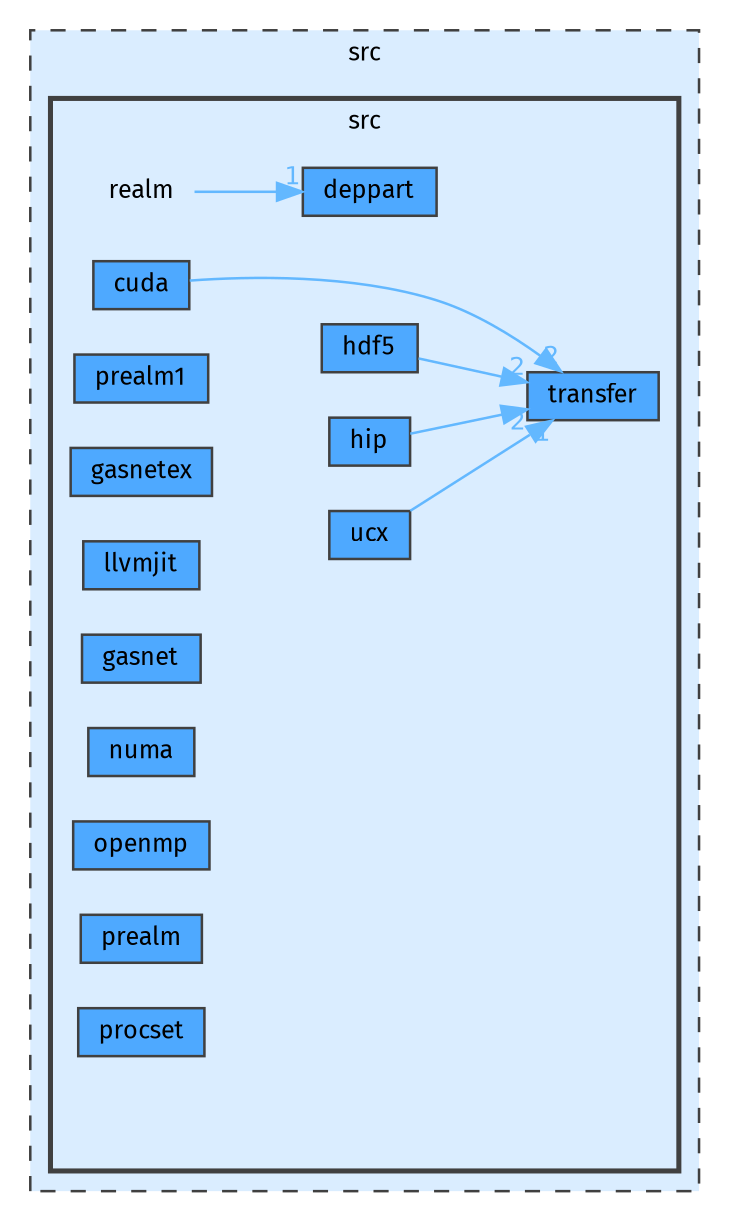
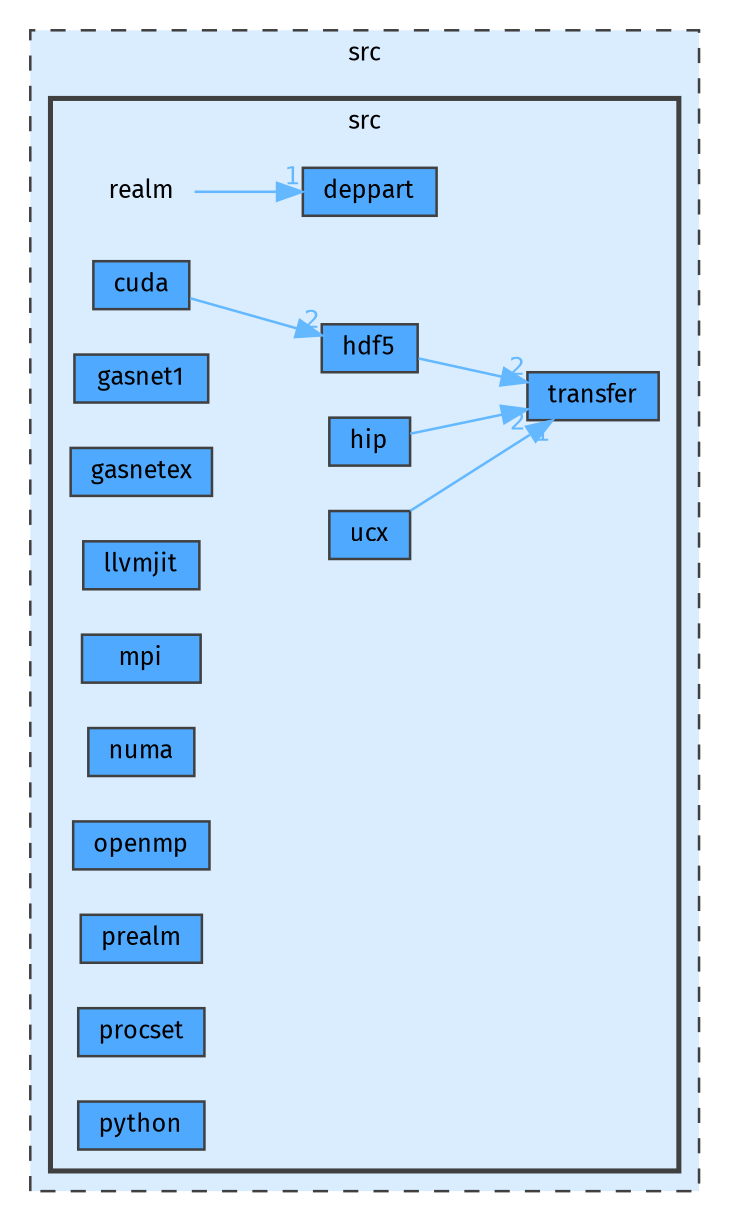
edge "cuda" -> "transfer": now "cuda" -> "hdf5"
node "prealm1": label "prealm1" -> "gasnet1"
node "gasnet": label "gasnet" -> "mpi"
node "python": added
